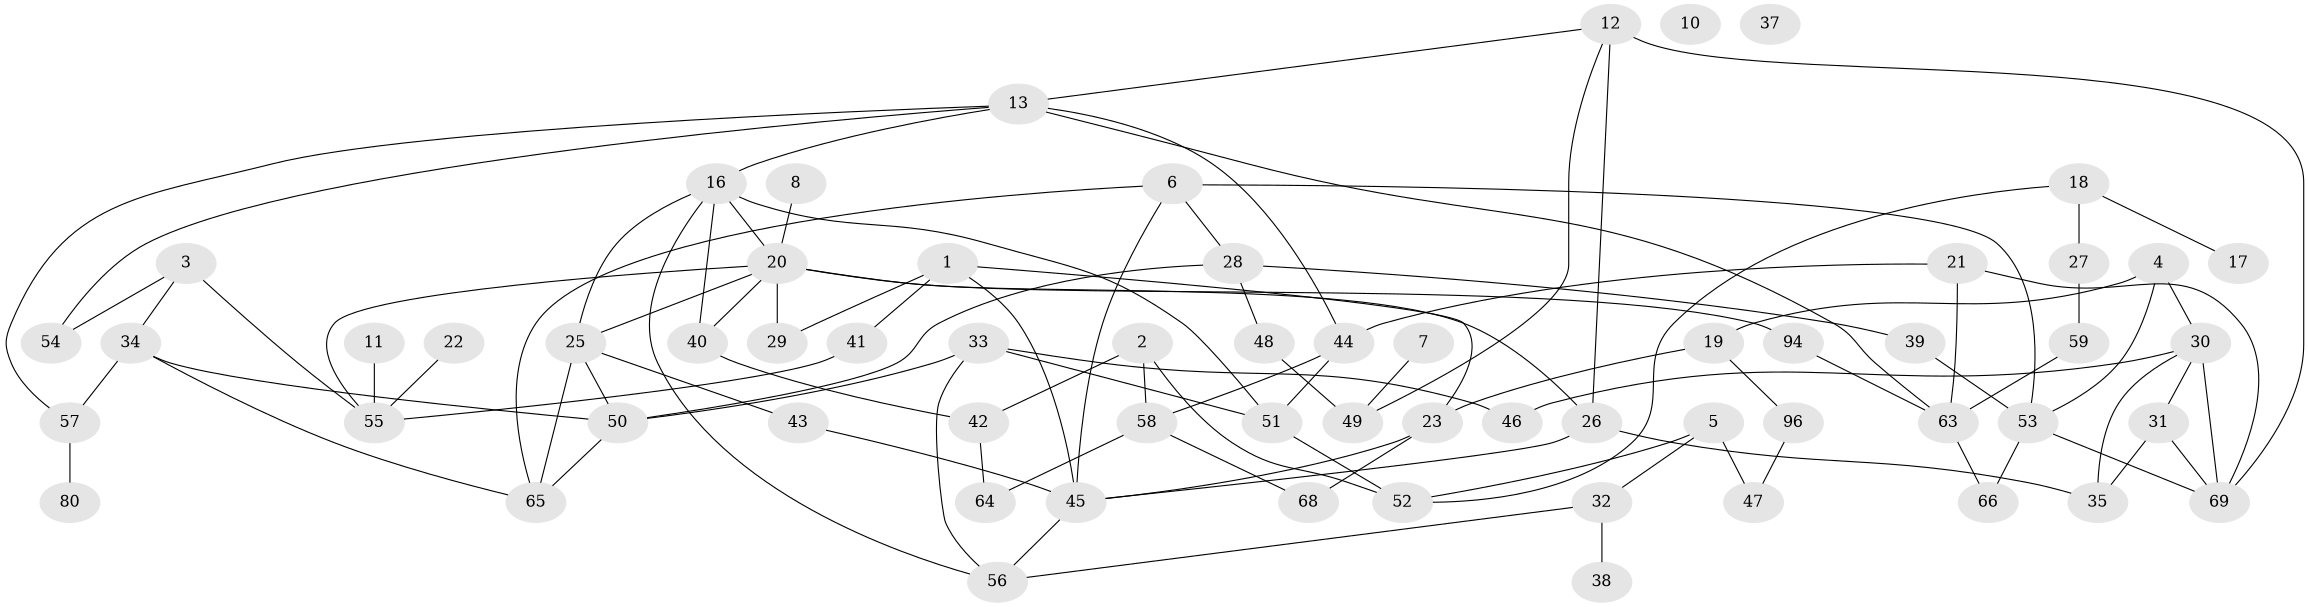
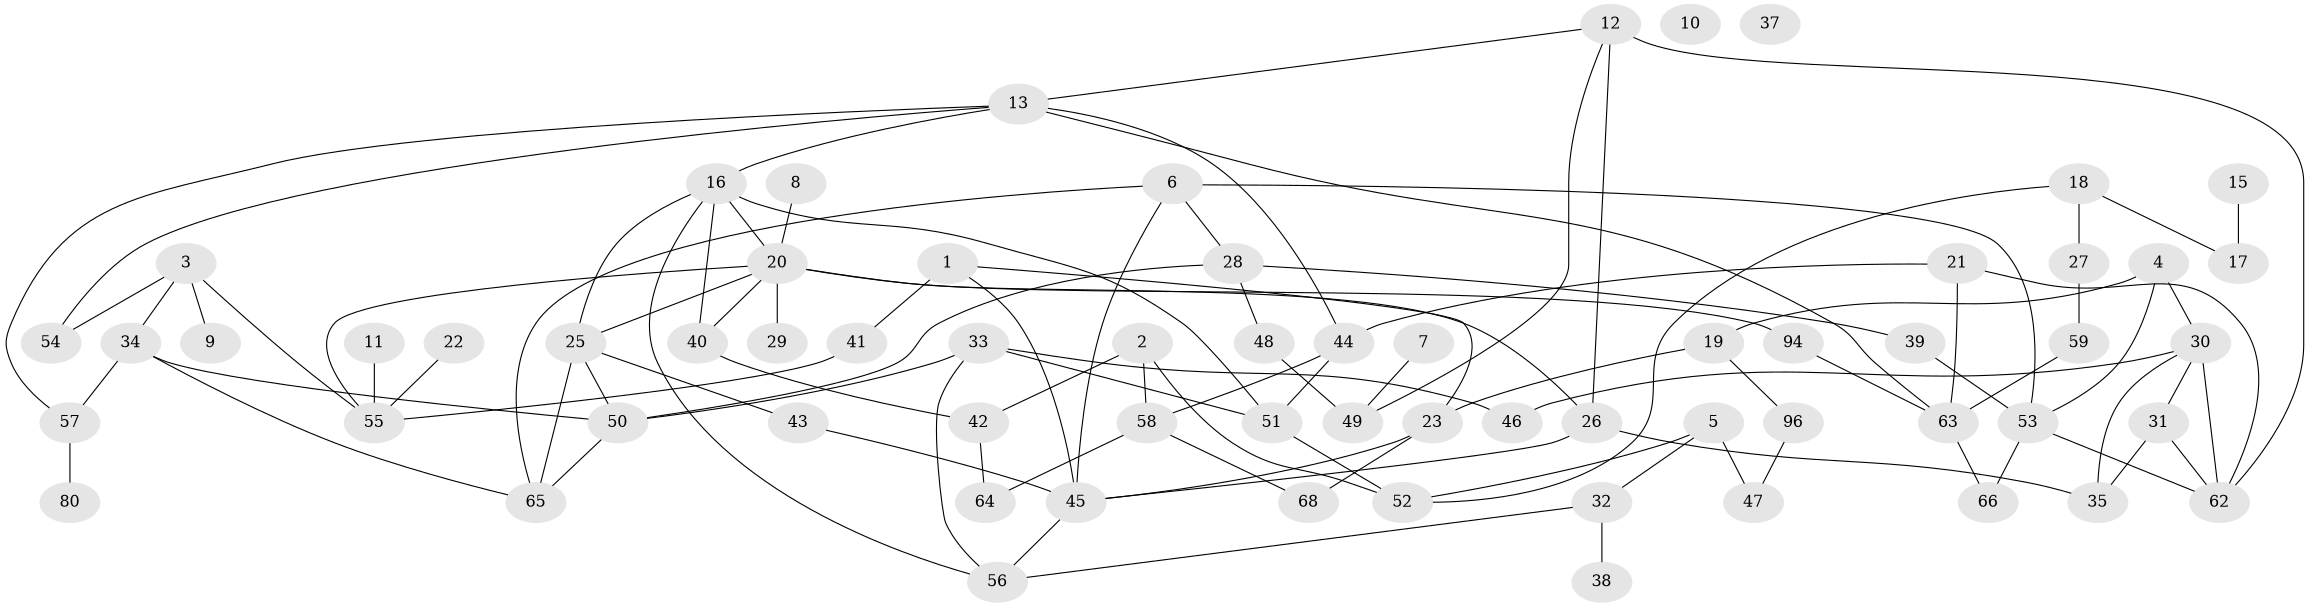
node "15": added
edge "1" -- "29": removed
node "9": added
node "69": label "69" -> "62"
